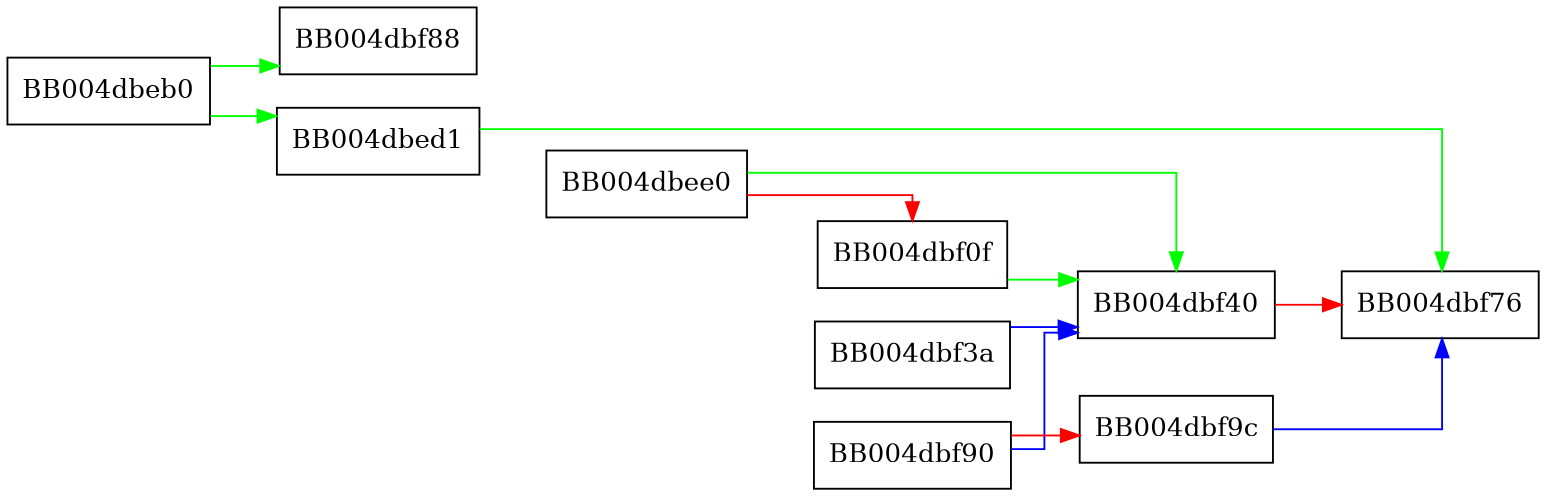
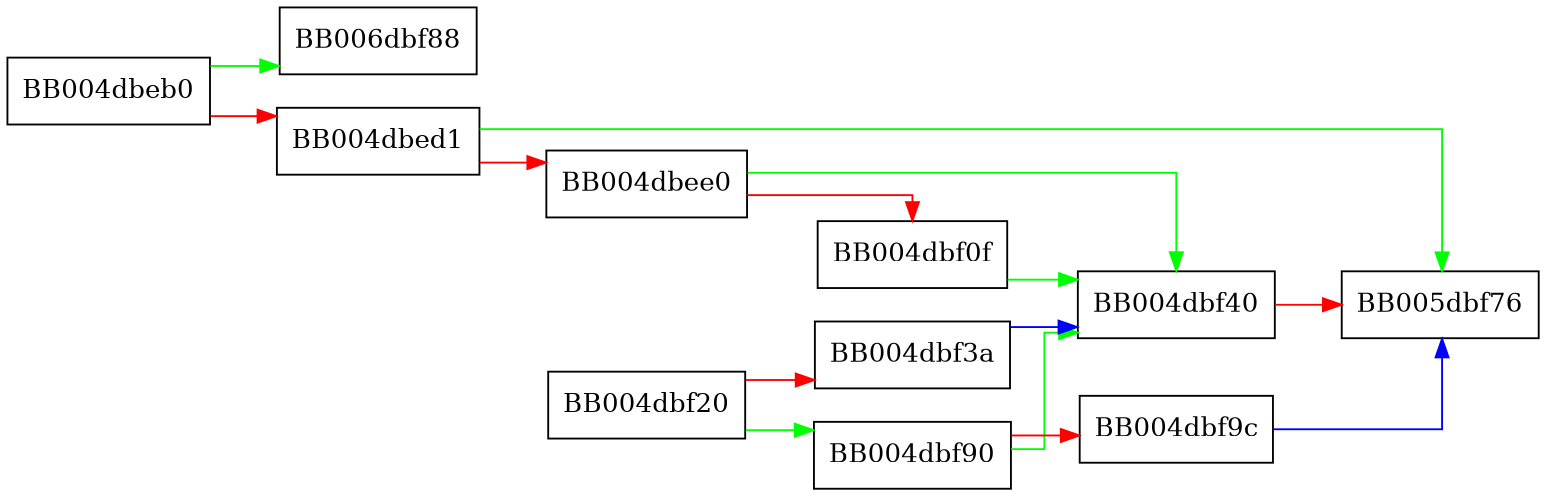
node "BB004dbf88": label "BB004dbf88" -> "BB006dbf88"
edge "BB004dbeb0" -> "BB004dbed1": color green -> red
edge "BB004dbed1" -> "BB004dbee0": added
node "BB004dbf76": label "BB004dbf76" -> "BB005dbf76"
edge "BB004dbf90" -> "BB004dbf40": color blue -> green
node "BB004dbf20": added
